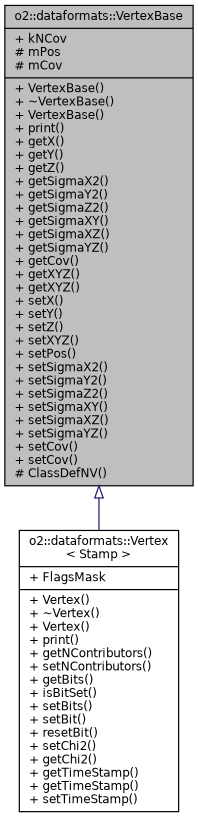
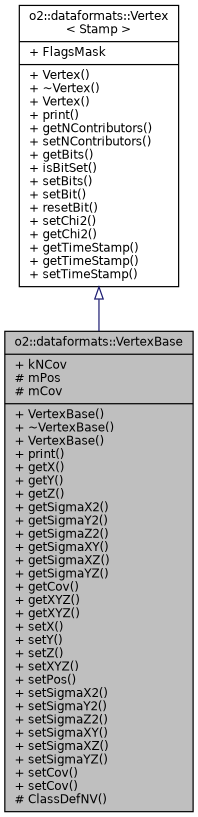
edge "o2::dataformats::Vertex" -> "o2::dataformats::VertexBase": reversed
